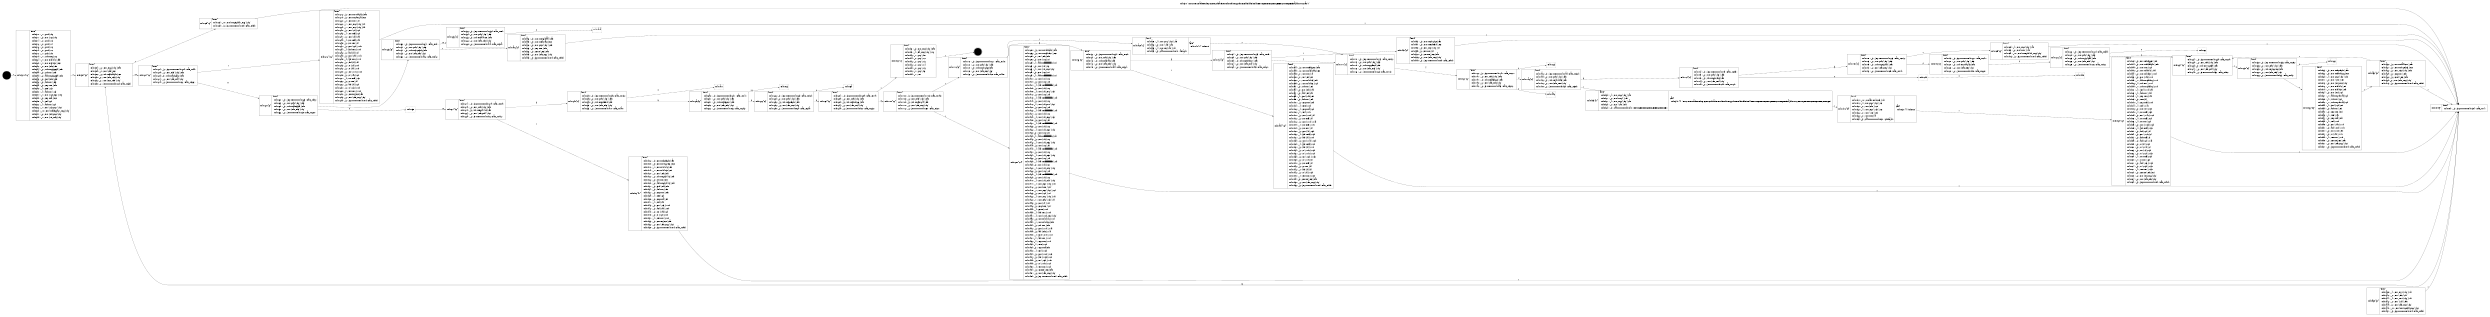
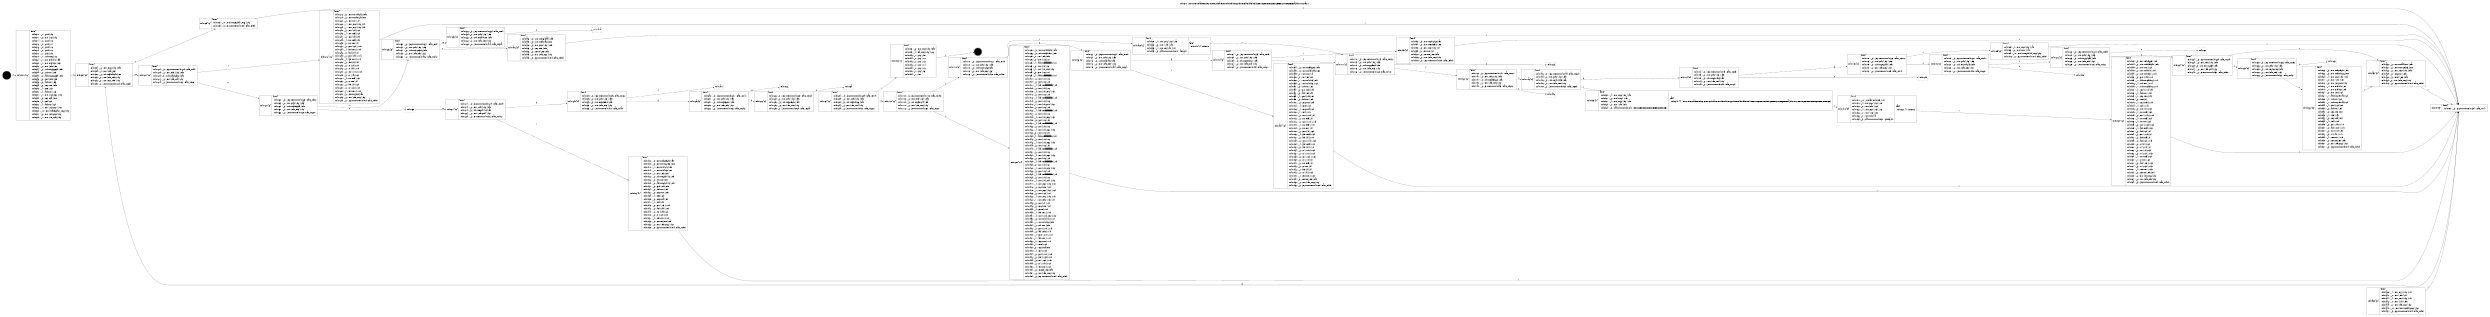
edge "0x401a5c [30]" -> "0x401834 [28]": reversed
edge "0x40178c [28]" -> "0x401c85": now "0x401770 [28]" -> "0x401c85"
edge "0x401cdb" -> "0x401dde": now "0x4017fc [28]" -> "0x401dde"
edge "0x4016c8 [28]" -> "0x4016e4 [28]": removed, label "9"
